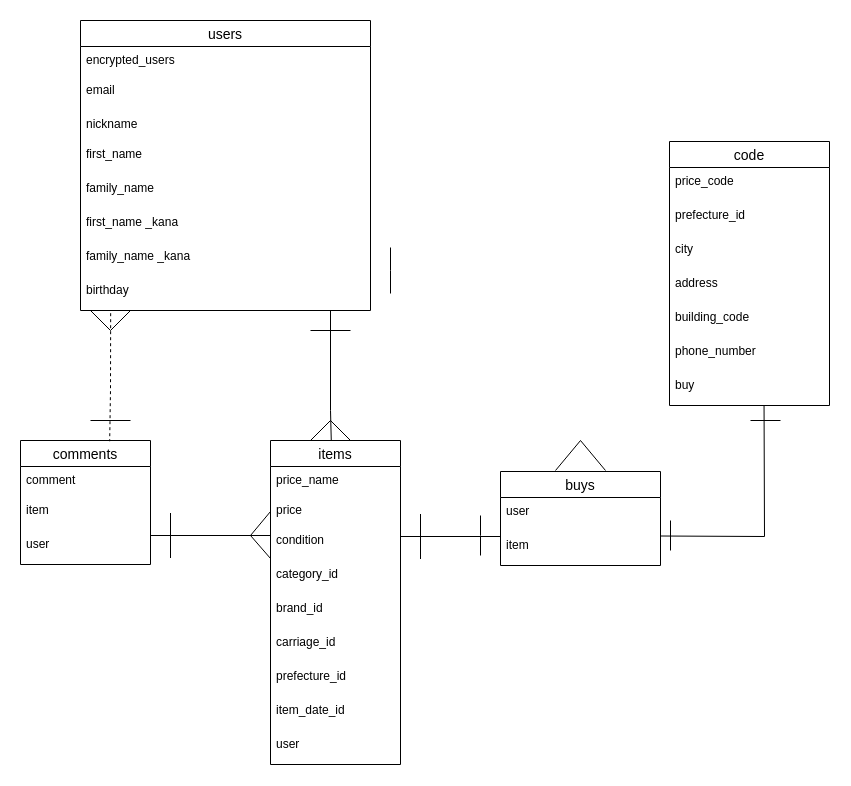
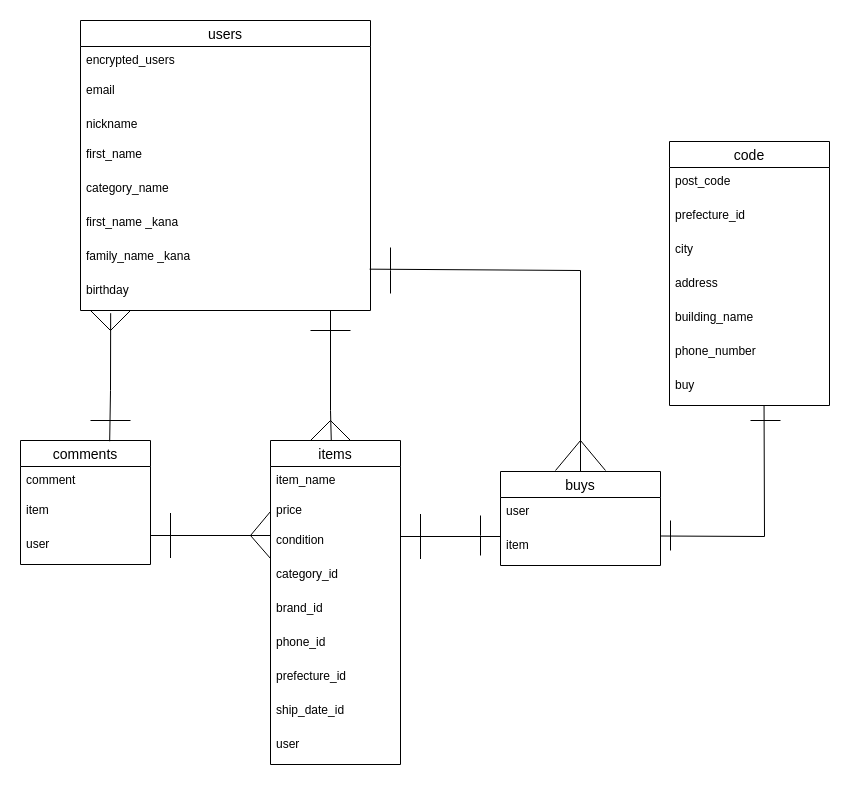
node "price_code": label "price_code" -> "post_code"
node "family_name": label "family_name" -> "category_name"
edge "family_name _kana" -- "buys": added
node "building_code": label "building_code" -> "building_name"
edge "birthday" -- "comments": style dashed -> solid
node "price_name": label "price_name" -> "item_name"
node "carriage_id": label "carriage_id" -> "phone_id"
node "item_date_id": label "item_date_id" -> "ship_date_id"
